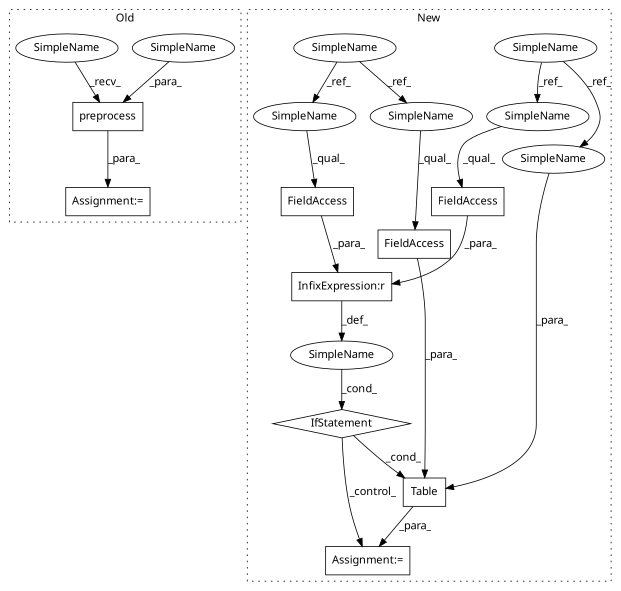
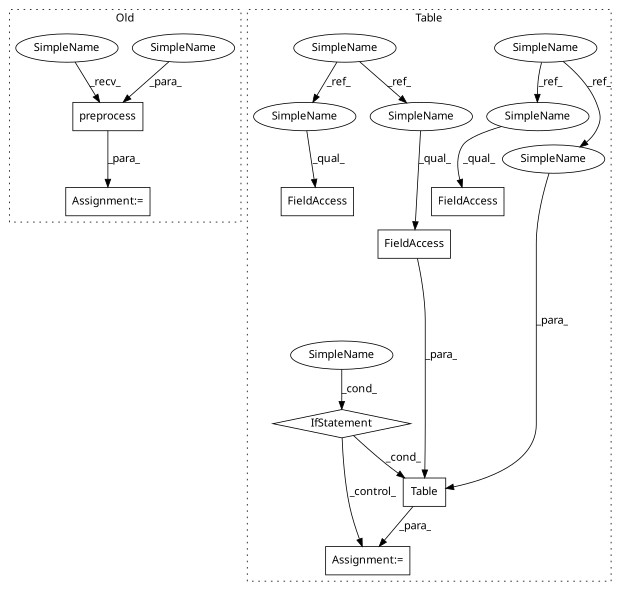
cluster "New": label "New" -> "Table"
node "InfixExpression:r": removed
